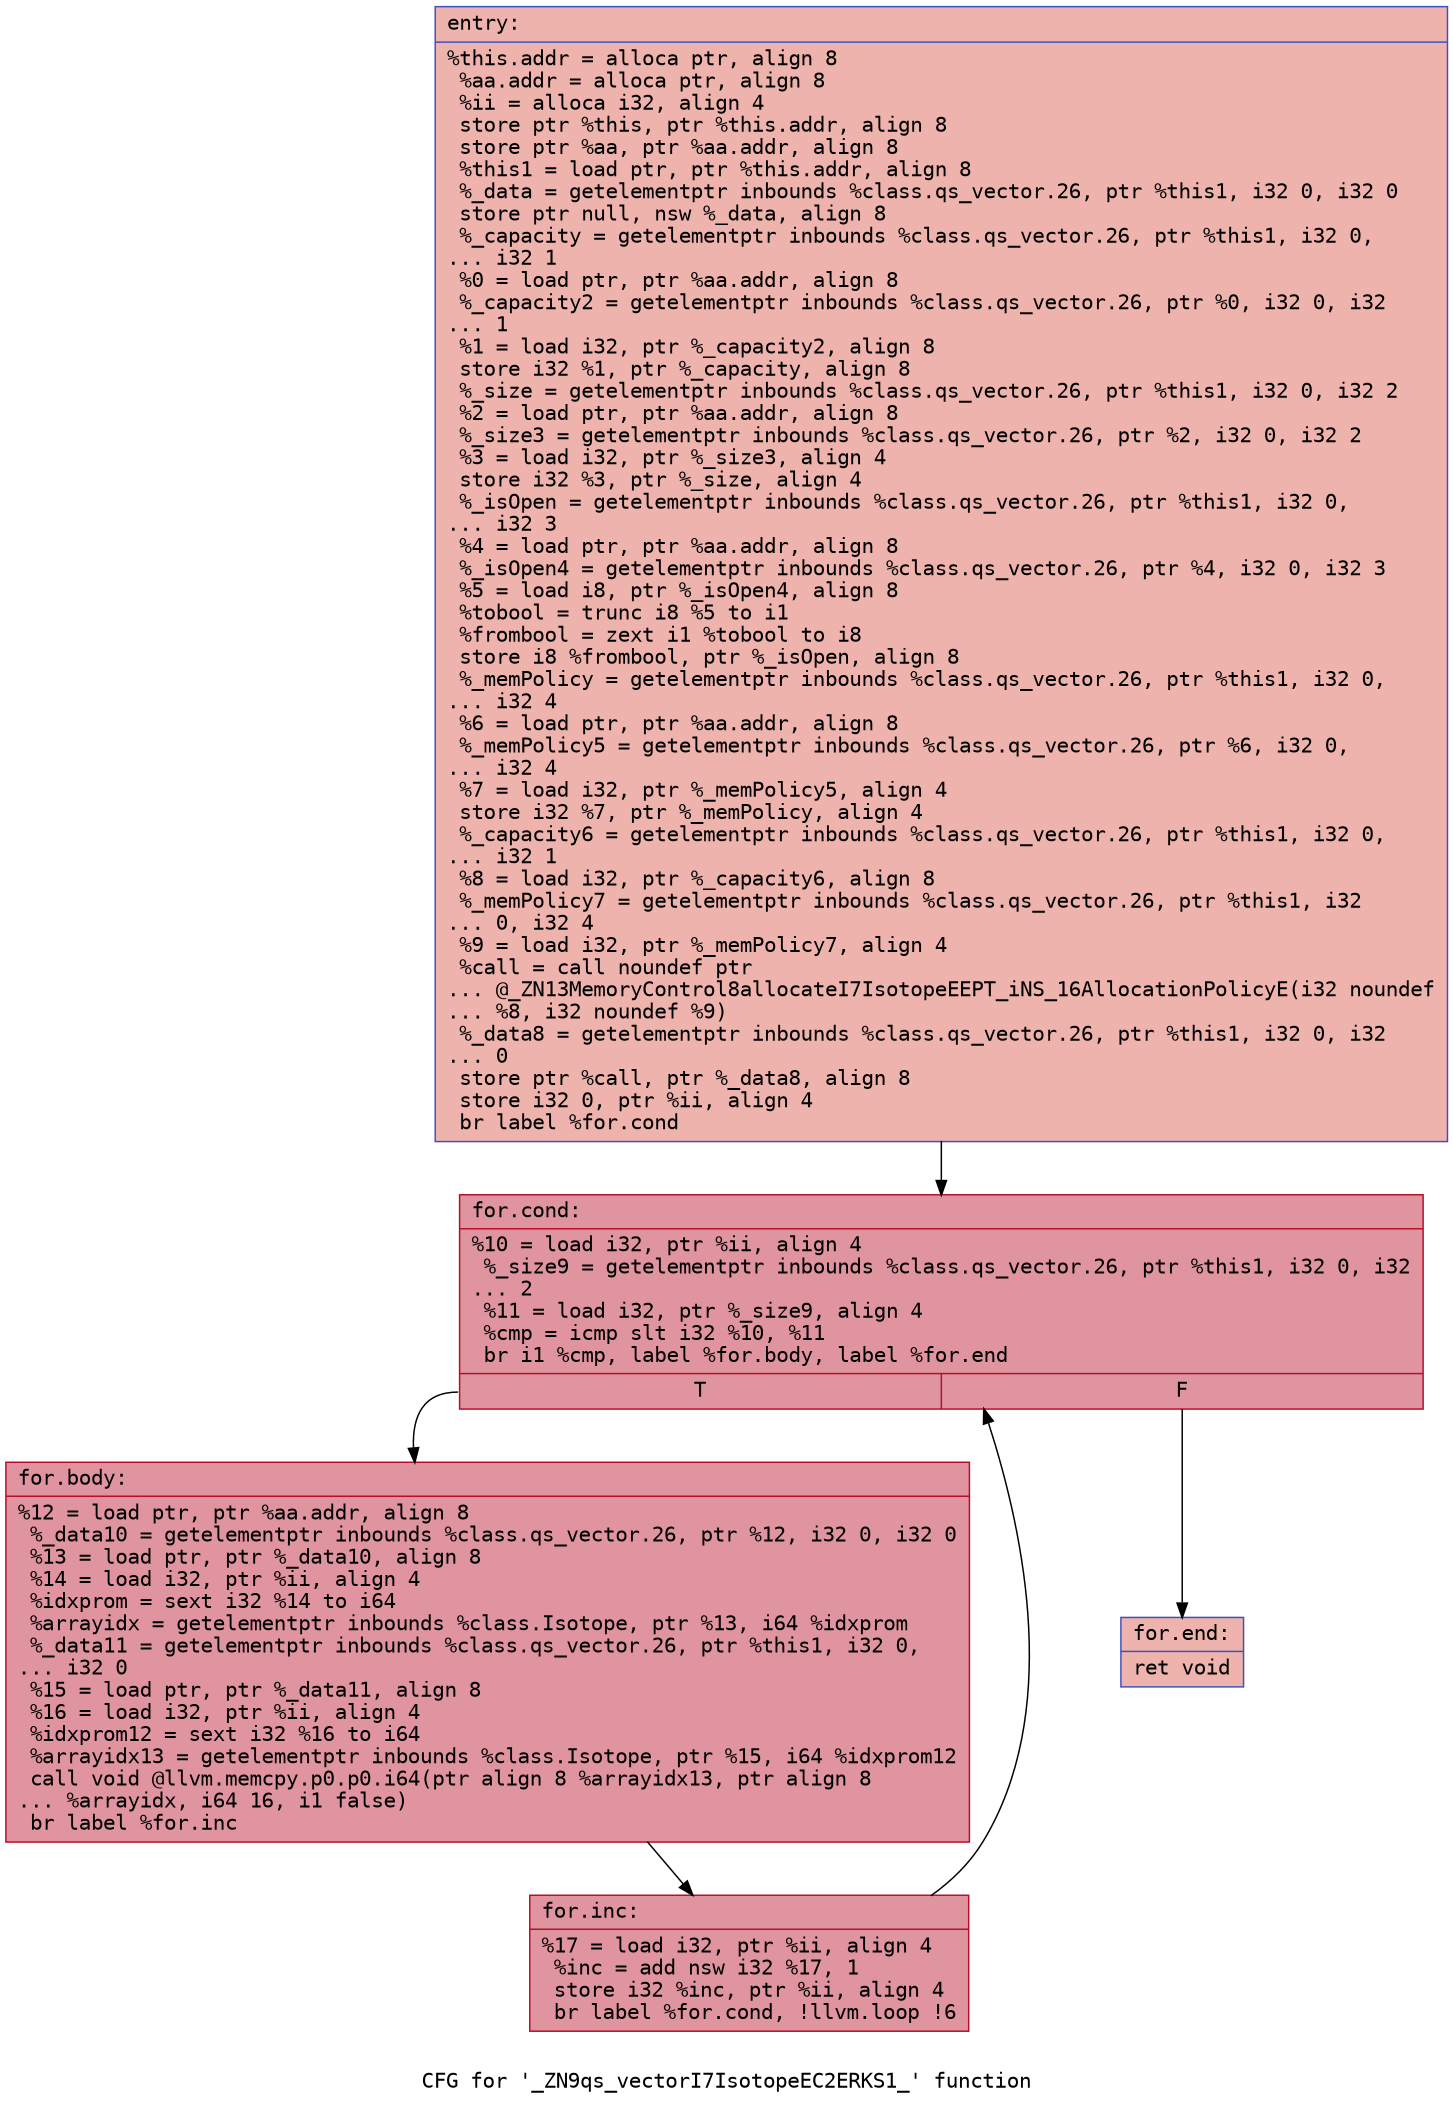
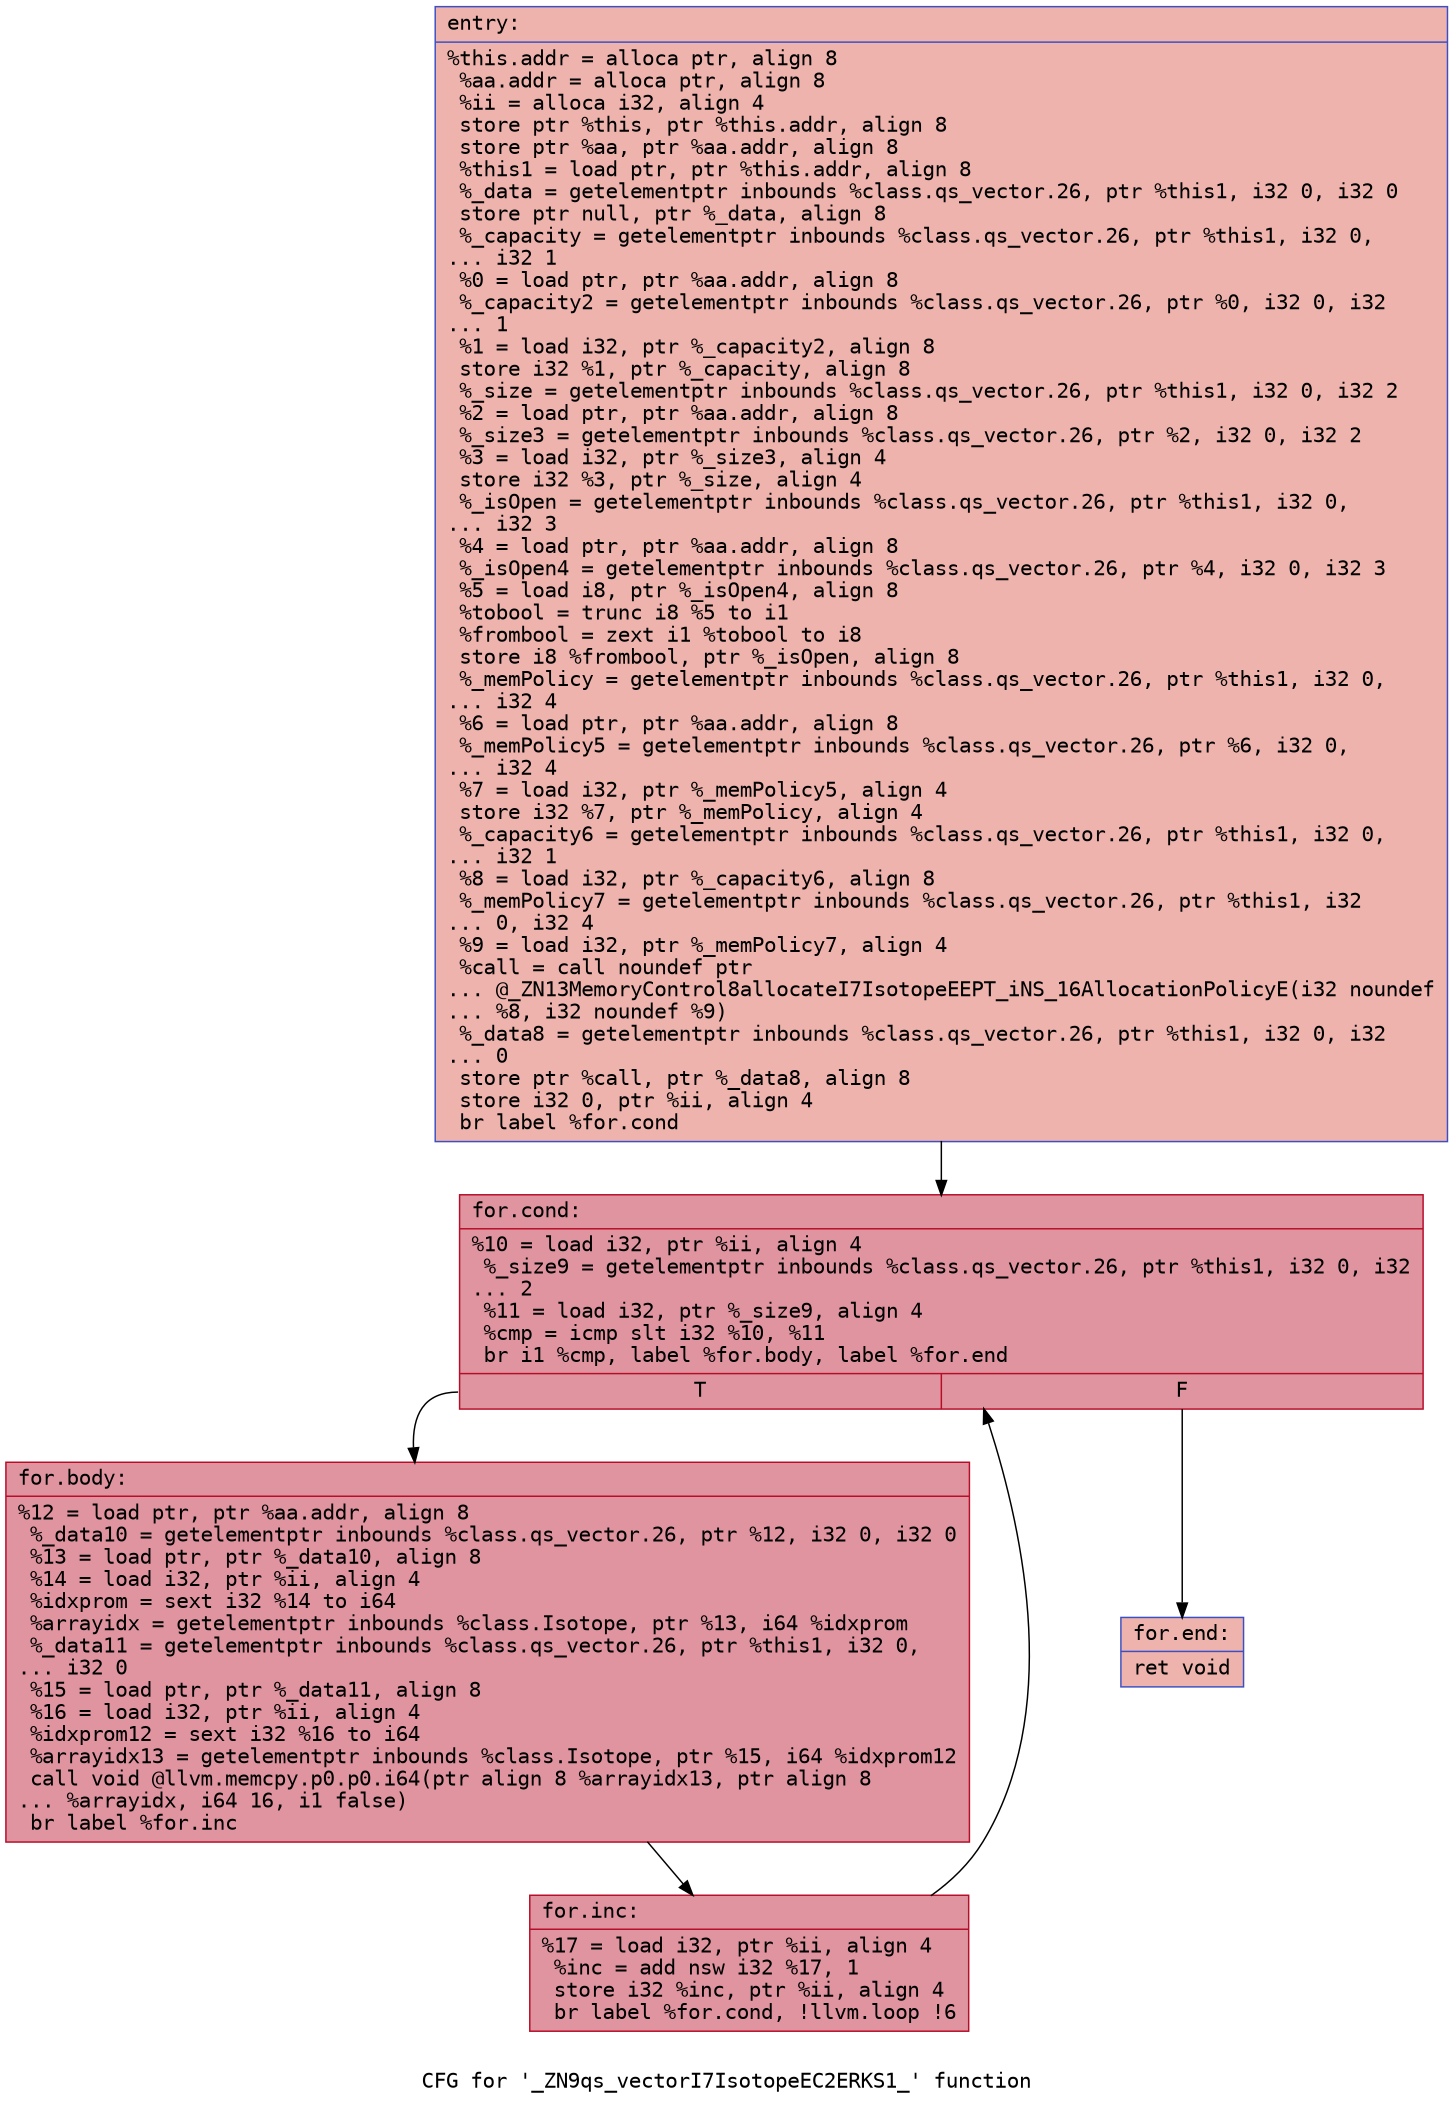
node "entry:": text "store ptr null, nsw %_data, align 8" -> "store ptr null, ptr %_data, align 8"
